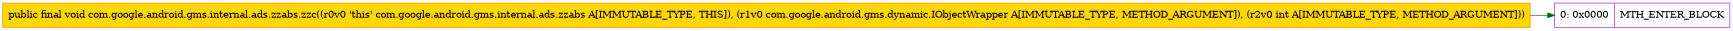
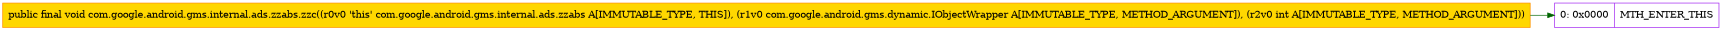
node "0: 0x0000": text "MTH_ENTER_BLOCK" -> "MTH_ENTER_THIS"
